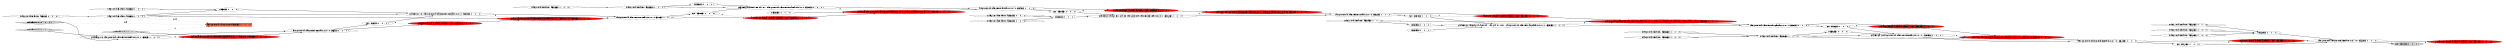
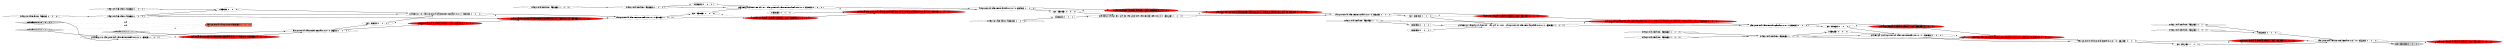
node "IllegalArgumentException e@@@22@@@['0', '0', '1']": removed
edge "IllegalArgumentException e@@@8@@@['1', '1', '1']" -> "TestMapOrBuilder testMapOrBuilder@@@2@@@['1', '1', '1']": now "doTestGetOrThrow['1', '0', '0']" -> "TestMapOrBuilder testMapOrBuilder@@@2@@@['1', '1', '1']"
node "IllegalArgumentException e@@@43@@@['1', '0', '0']": removed
